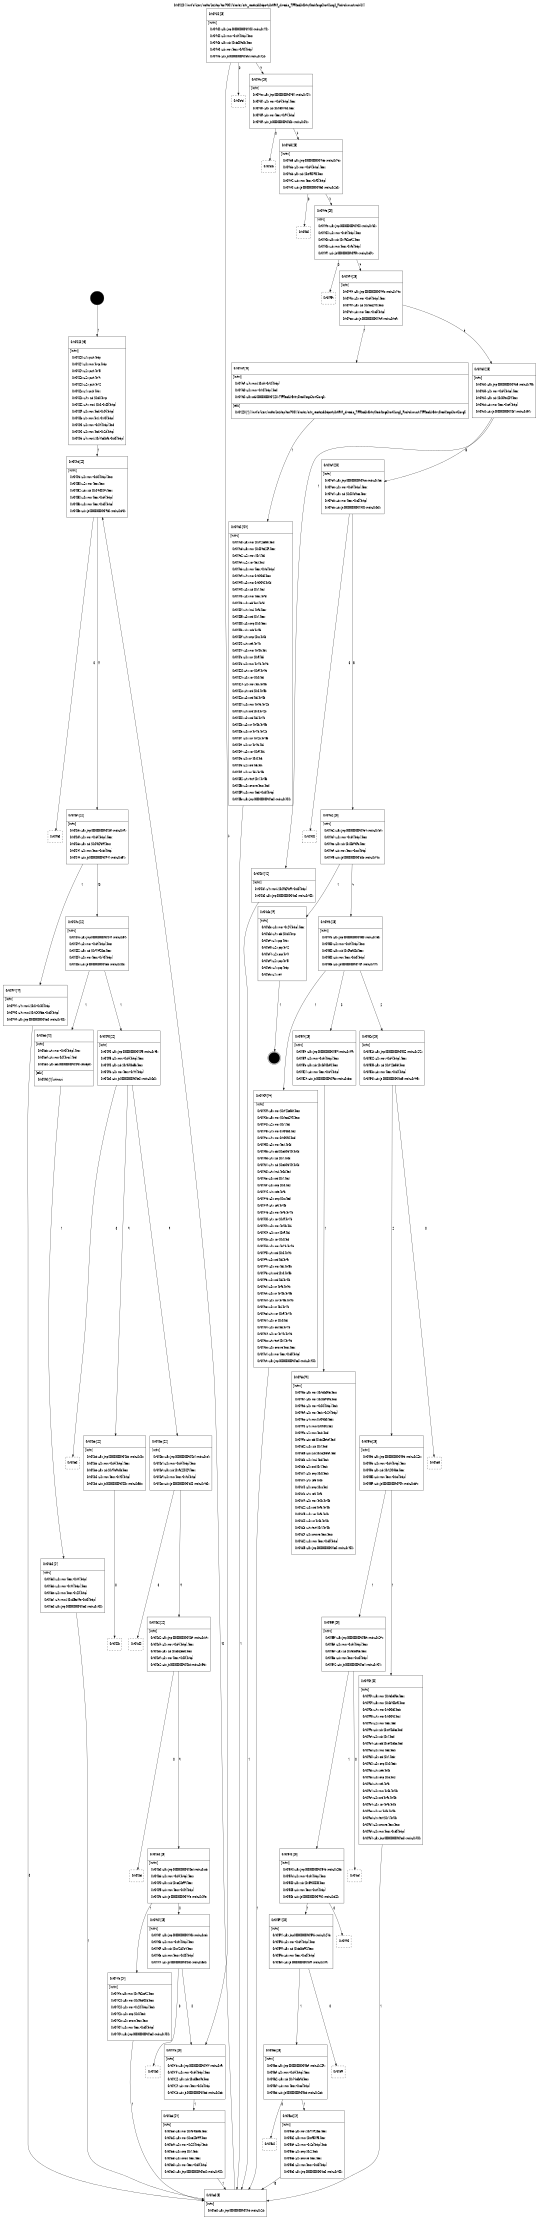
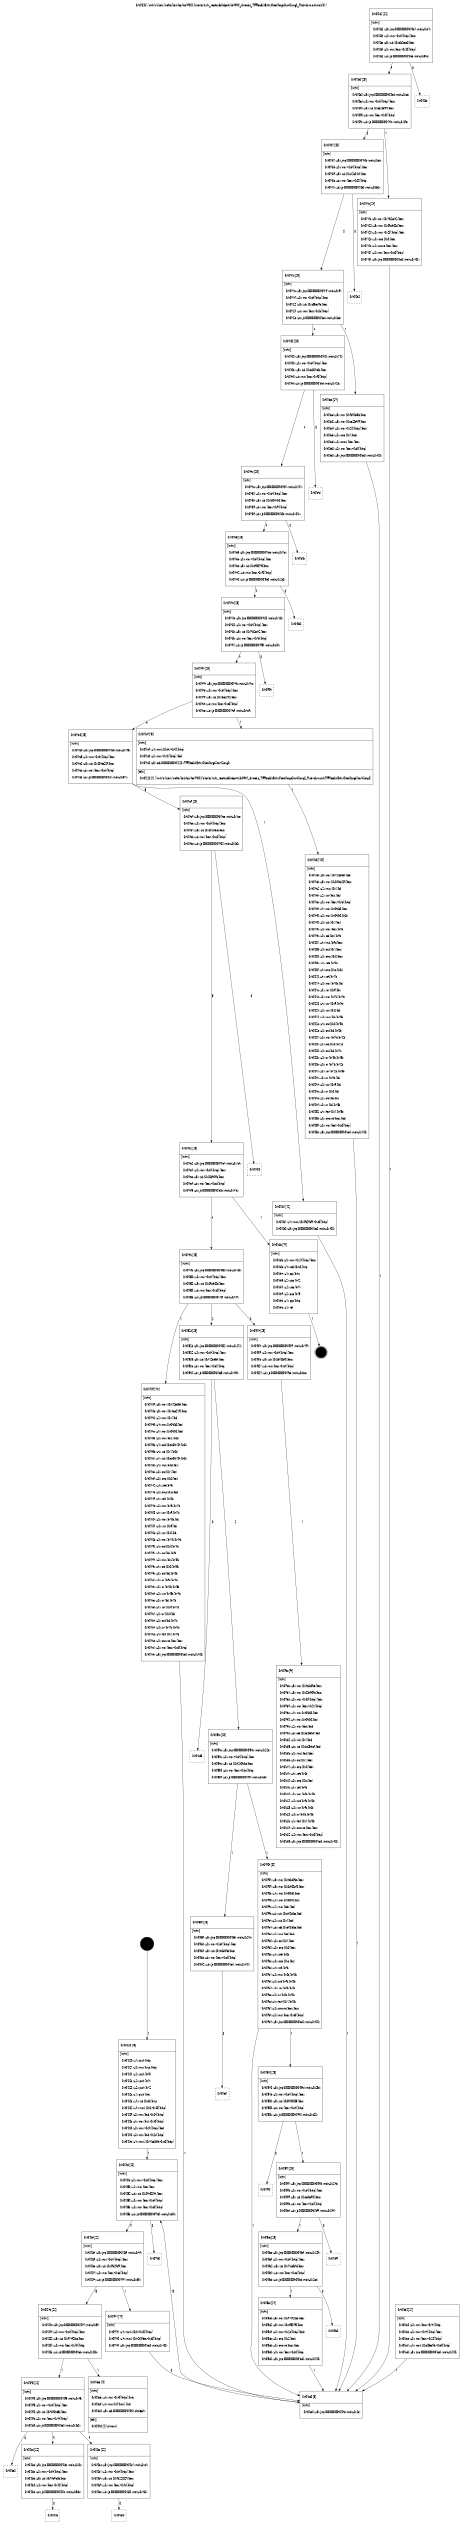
edge "0x401433 [25]" -> "0x40141a [25]": reversed
edge "0x4016ab [13]" -> "0x4016b8 [21]": removed, label "1"
edge "0x4013bc [22]" -> "0x4013d2 [22]": removed, label "9"
edge "0x40155f [25]" -> "0x401578 [25]": now "0x401984 [88]" -> "0x401578 [25]"
edge "0x4015cd [27]" -> "0x401aa8 [5]": label " 10" -> " 1"
